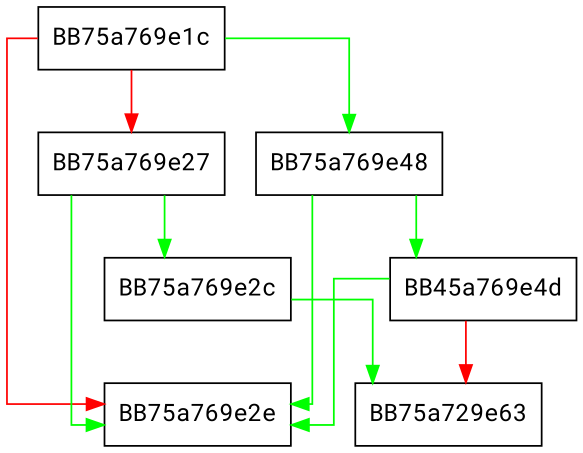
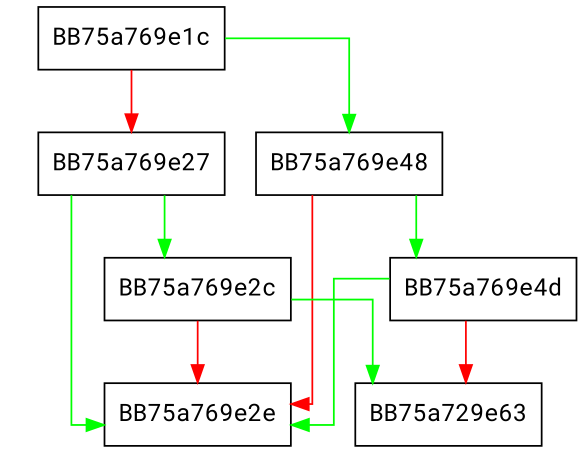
edge "BB75a769e1c" -> "BB75a769e2e": now "BB75a769e2c" -> "BB75a769e2e"
node "BB45a769e4d": label "BB45a769e4d" -> "BB75a769e4d"
edge "BB75a769e48" -> "BB75a769e2e": color green -> red
